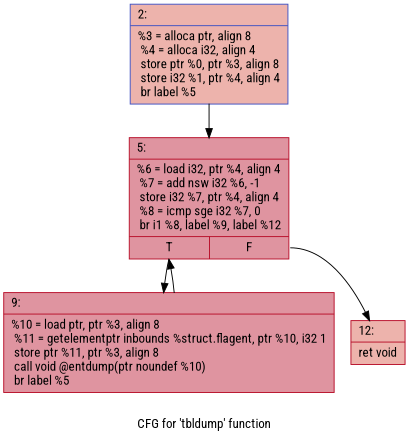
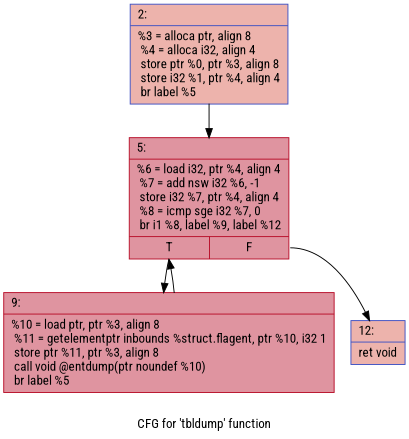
node "12:": color #b70d28ff -> #3d50c3ff
